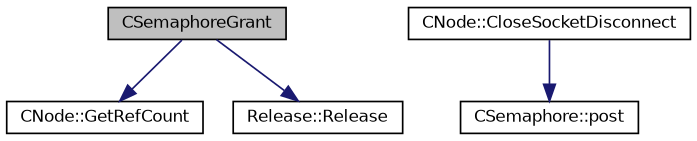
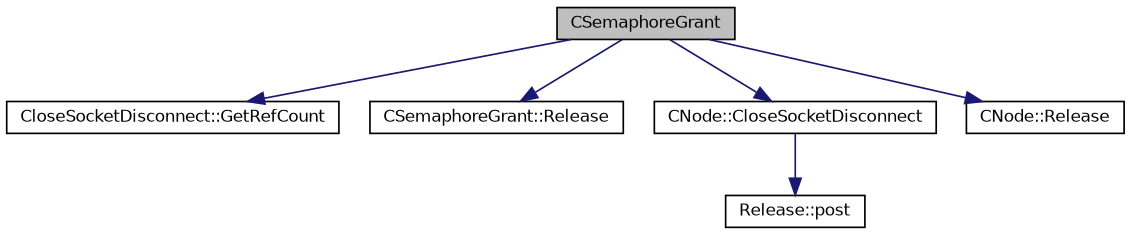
edge "CSemaphoreGrant" -> "CNode::CloseSocketDisconnect": added
node "CNode::GetRefCount": label "CNode::GetRefCount" -> "CloseSocketDisconnect::GetRefCount"
node "Release::Release": label "Release::Release" -> "CNode::Release"
node "CSemaphoreGrant::Release": added
node "CSemaphore::post": label "CSemaphore::post" -> "Release::post"
